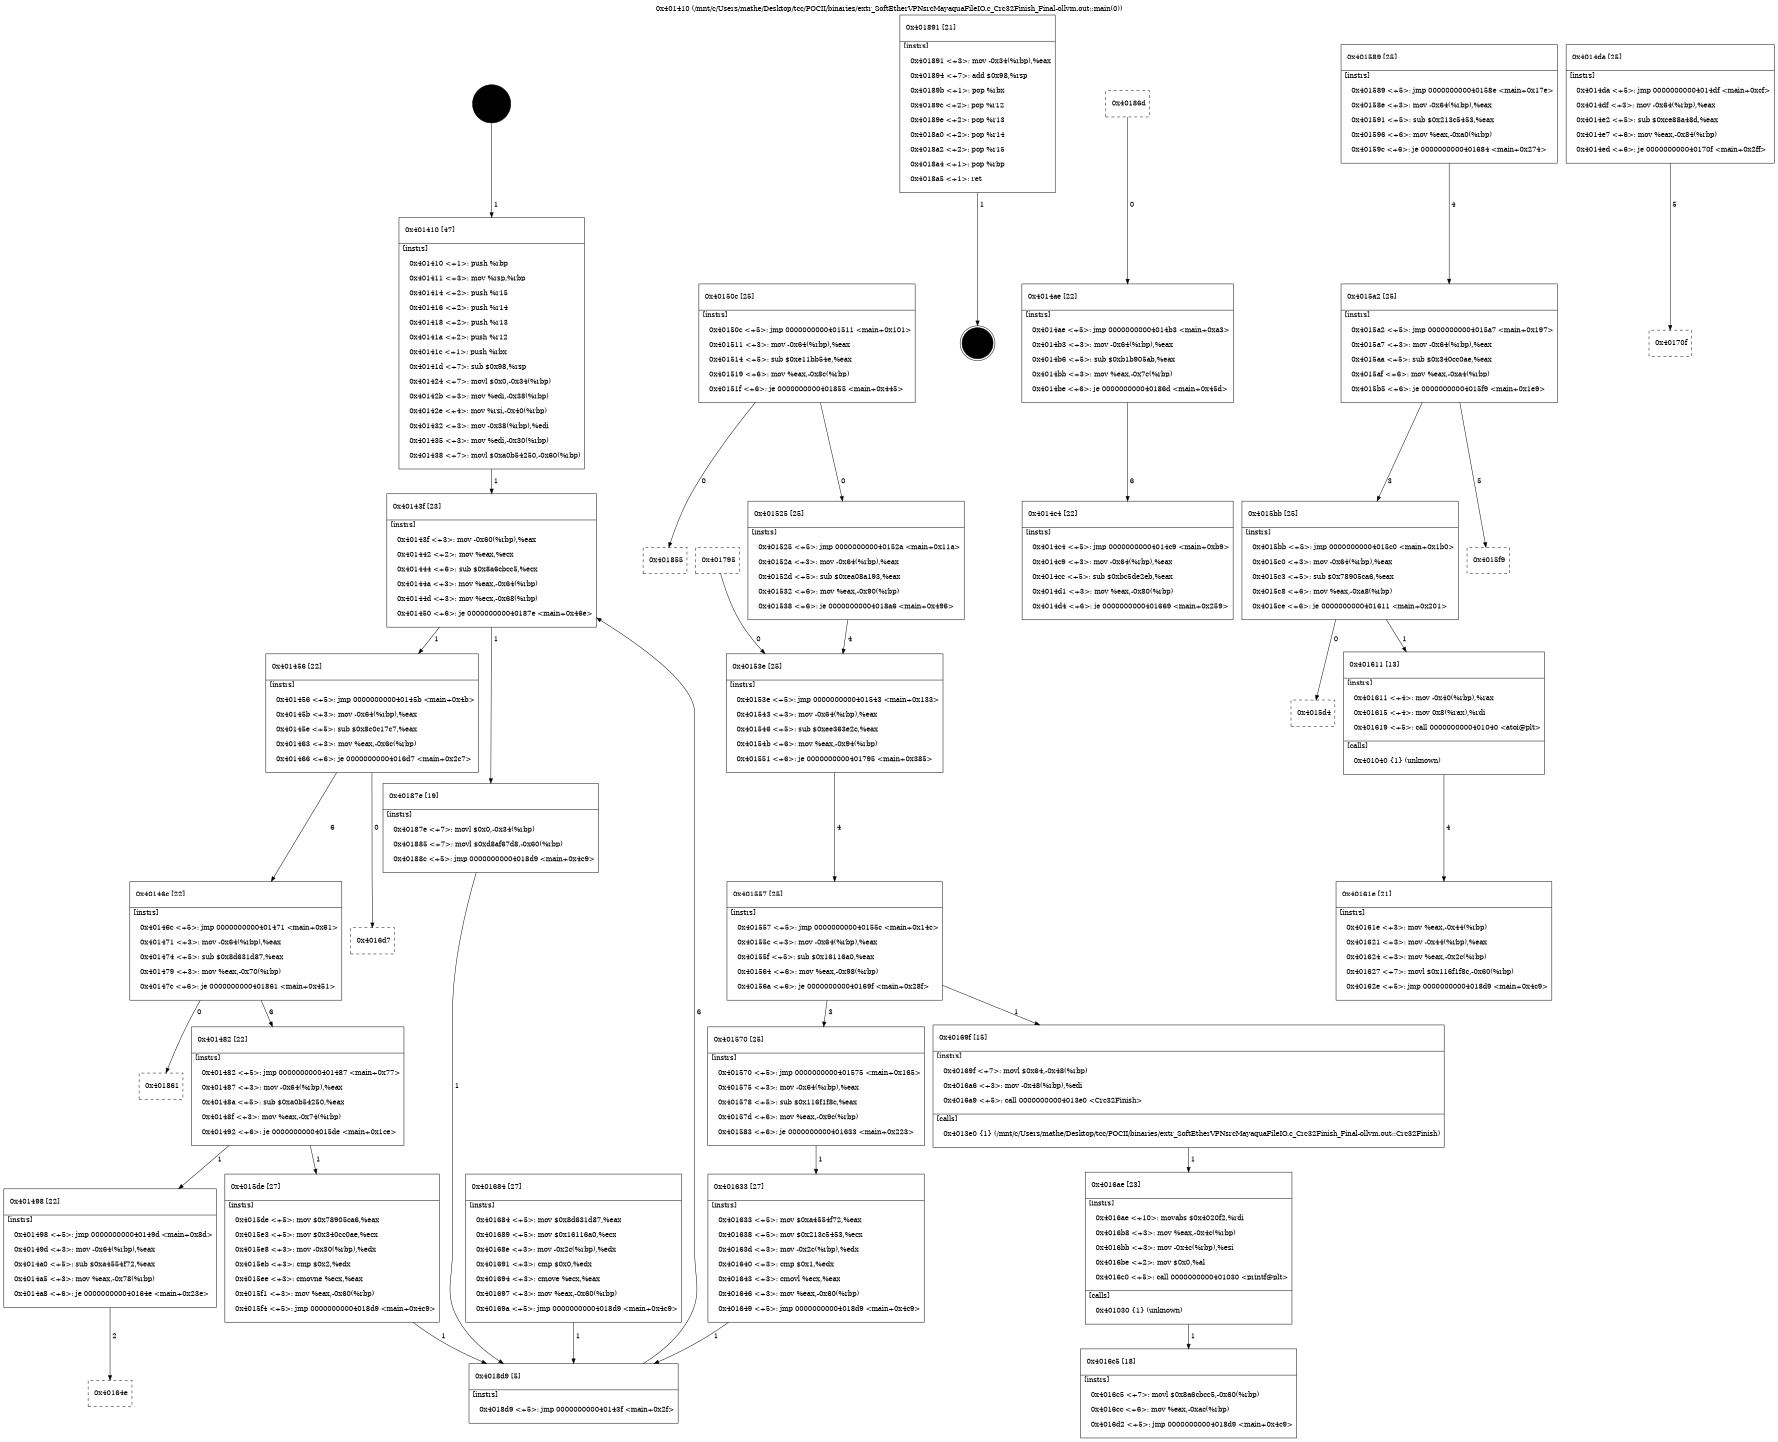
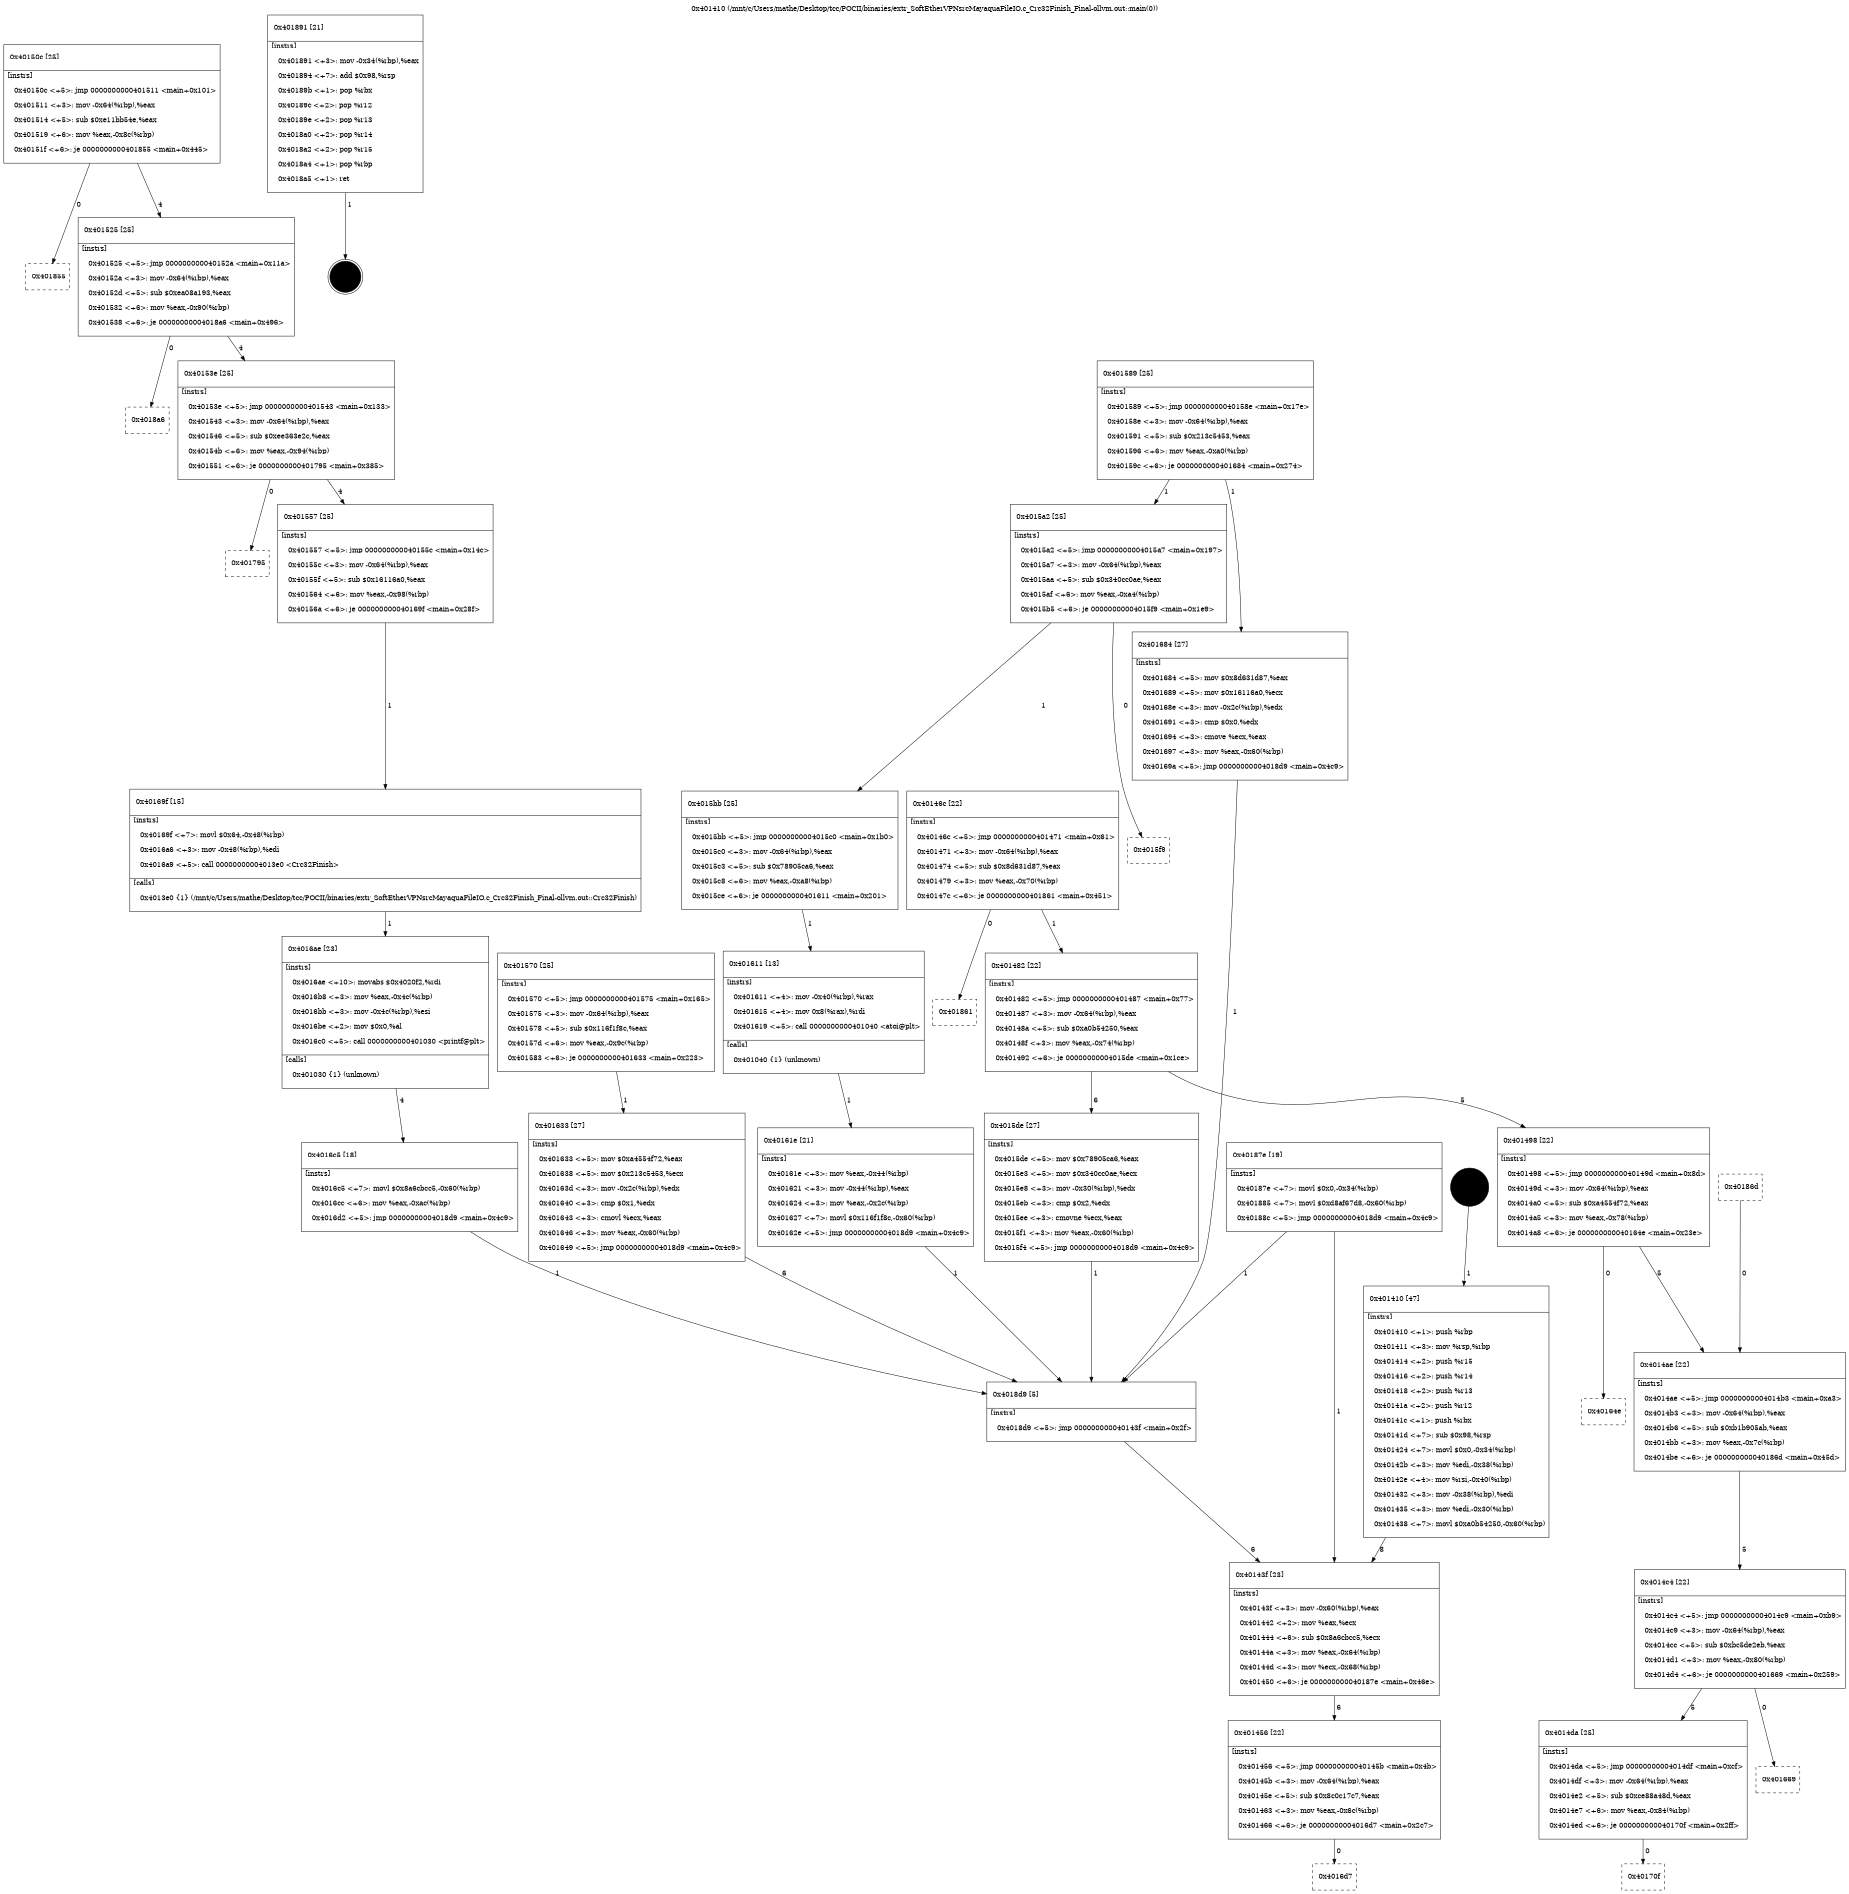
edge "0x401589 [25]" -> "0x4015a2 [25]": label " 4" -> " 1"
edge "0x4014da [25]" -> "0x40170f": label " 5" -> " 0"
node "0x4018a6": added
edge "0x401410 [47]" -> "0x40143f [23]": label " 1" -> " 8"
edge "0x40150c [25]" -> "0x401525 [25]": label " 0" -> " 4"
edge "0x4014ae [22]" -> "0x4014c4 [22]": label " 6" -> " 5"
edge "0x4015a2 [25]" -> "0x4015bb [25]": label " 3" -> " 1"
edge "0x4015a2 [25]" -> "0x4015f9": label " 5" -> " 0"
edge "0x401589 [25]" -> "0x401684 [27]": added, label "1"
edge "0x401795" -> "0x40153e [25]": reversed
edge "0x40143f [23]" -> "0x401456 [22]": label " 1" -> " 6"
edge "0x40143f [23]" -> "0x40187e [19]": reversed
node "0x4015d4": removed
edge "0x401456 [22]" -> "0x40146c [22]": removed, label "6"
edge "0x401611 [13]" -> "0x40161e [21]": label " 4" -> " 1"
edge "0x401557 [25]" -> "0x401570 [25]": removed, label "3"
edge "0x40146c [22]" -> "0x401482 [22]": label " 6" -> " 1"
edge "0x401482 [22]" -> "0x401498 [22]": label " 1" -> " 5"
edge "0x401482 [22]" -> "0x4015de [27]": label " 1" -> " 6"
edge "0x401498 [22]" -> "0x4014ae [22]": added, label "5"
edge "0x40161e [21]" -> "0x4018d9 [5]": added, label "1"
edge "0x4016c5 [18]" -> "0x4018d9 [5]": added, label "1"
edge "0x401498 [22]" -> "0x40164e": label " 2" -> " 0"
edge "0x401633 [27]" -> "0x4018d9 [5]": label " 1" -> " 6"
edge "0x4016ae [23]" -> "0x4016c5 [18]": label " 1" -> " 4"
edge "0x4014c4 [22]" -> "0x4014da [25]": added, label "5"
node "0x401669": added
